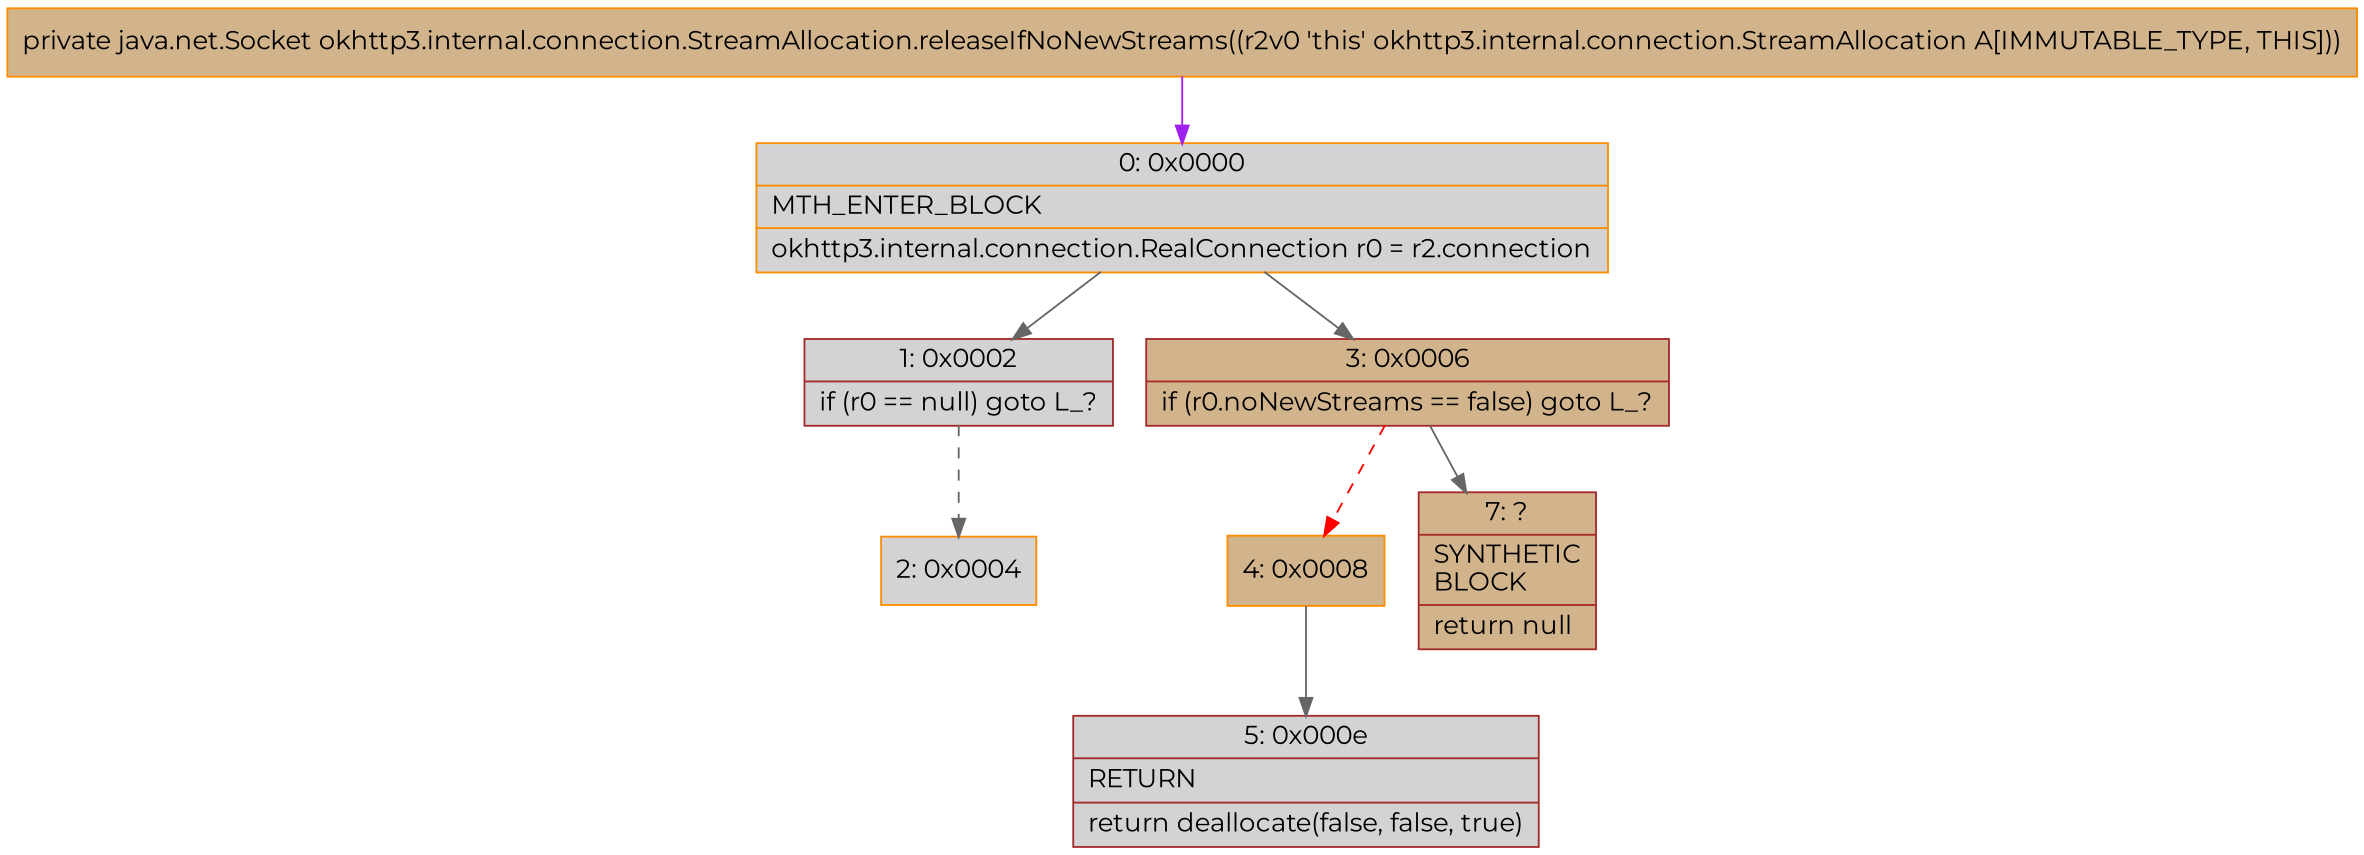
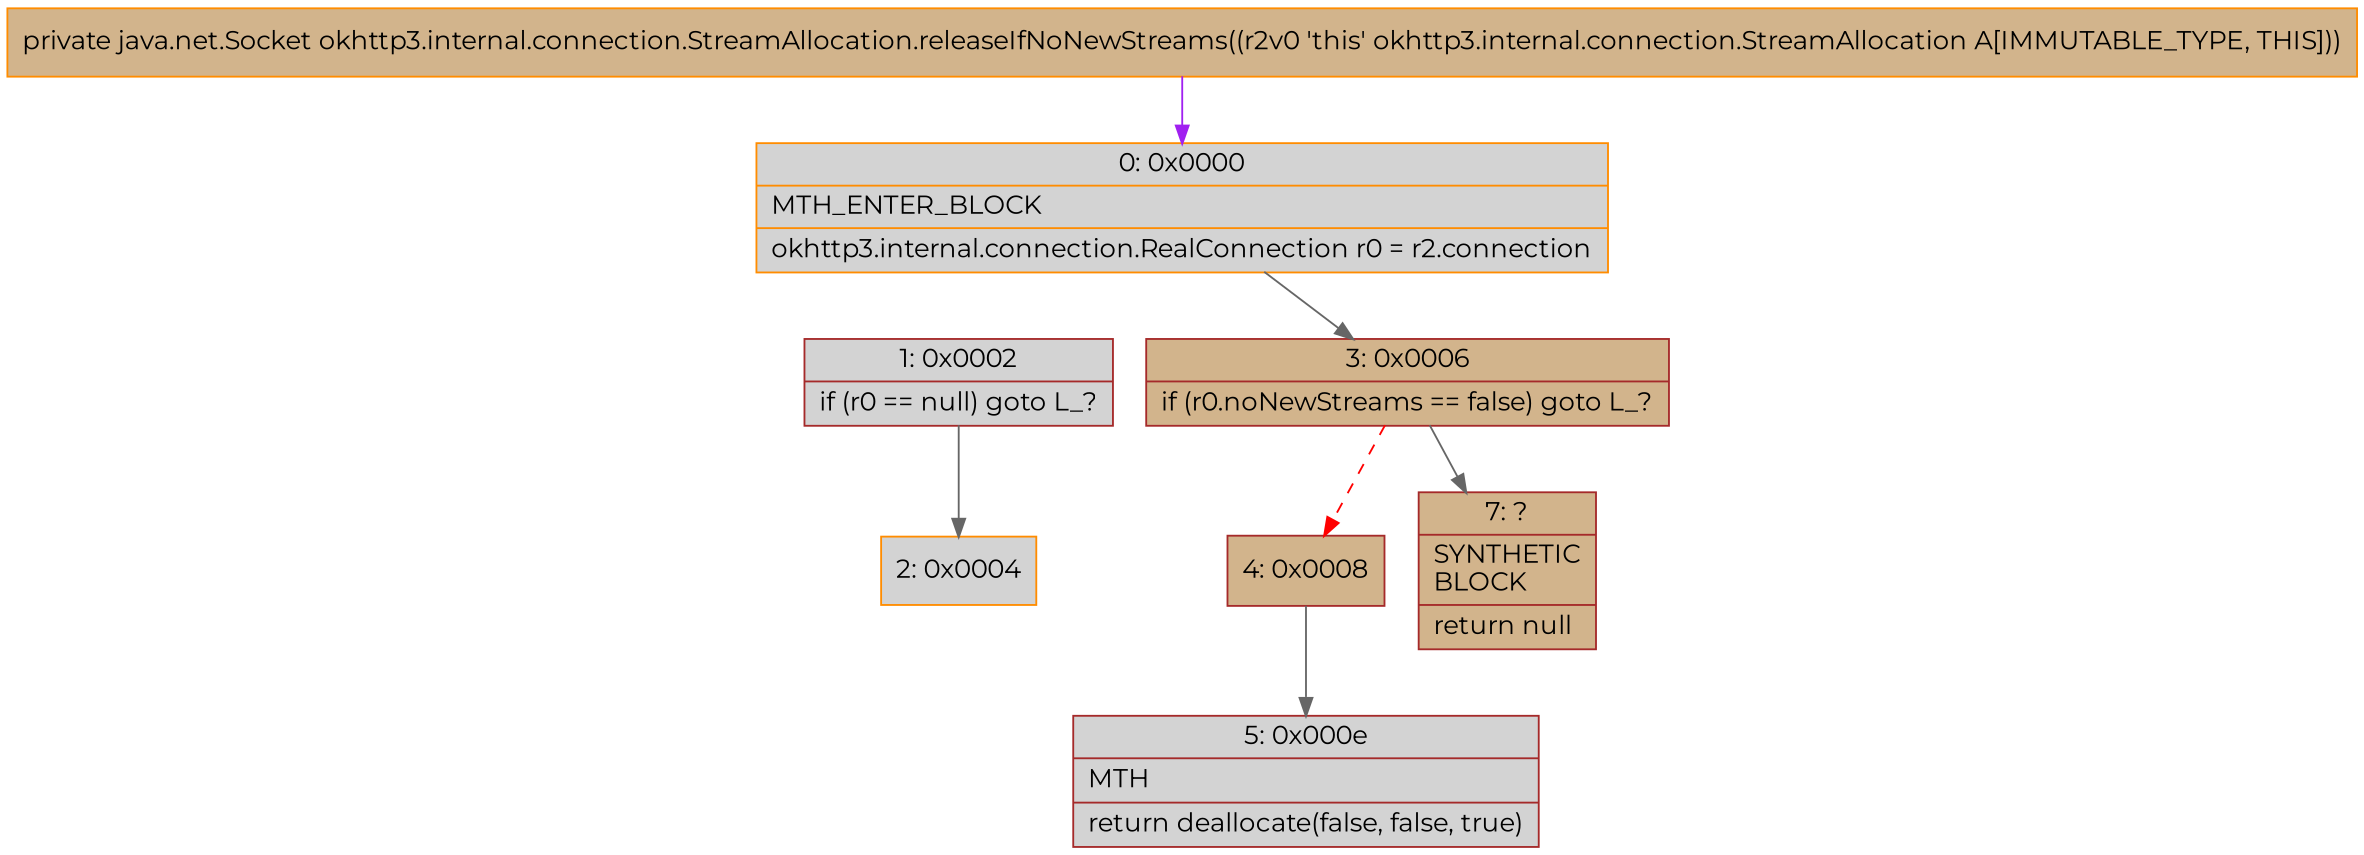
edge "0: 0x0000" -> "1: 0x0002": removed
edge "1: 0x0002" -> "2: 0x0004": style dashed -> solid
node "4: 0x0008": color darkorange -> brown
node "5: 0x000e": text "RETURN" -> "MTH"
